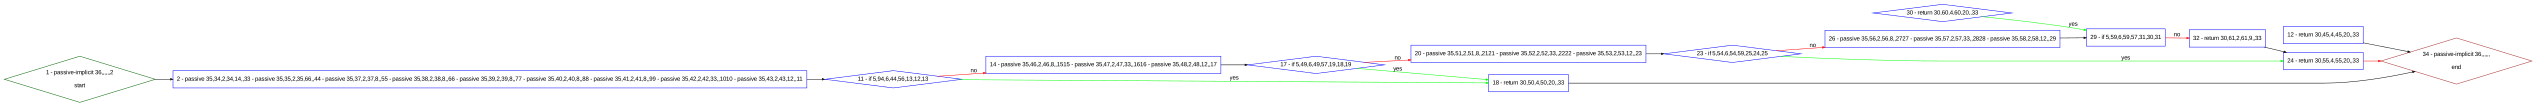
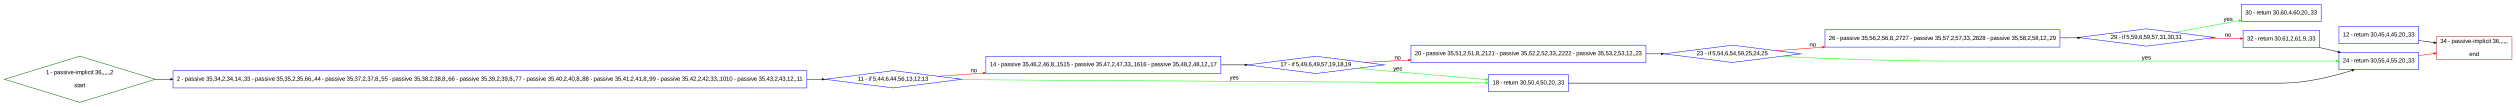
node "30 - return 30,60,4,60,20,,33": shape diamond -> box
edge "30 - return 30,60,4,60,20,,33" -> "29 - if 5,59,6,59,57,31,30,31": reversed
node "29 - if 5,59,6,59,57,31,30,31": shape box -> diamond
node "34 - passive-implicit 36,,,,,, end": shape diamond -> box
node "11 - if 5,94,6,44,56,13,12,13": label "11 - if 5,94,6,44,56,13,12,13" -> "11 - if 5,44,6,44,56,13,12,13"
edge "18 - return 30,50,4,50,20,,33" -> "34 - passive-implicit 36,,,,,, end": now "18 - return 30,50,4,50,20,,33" -> "24 - return 30,55,4,55,20,,33"
